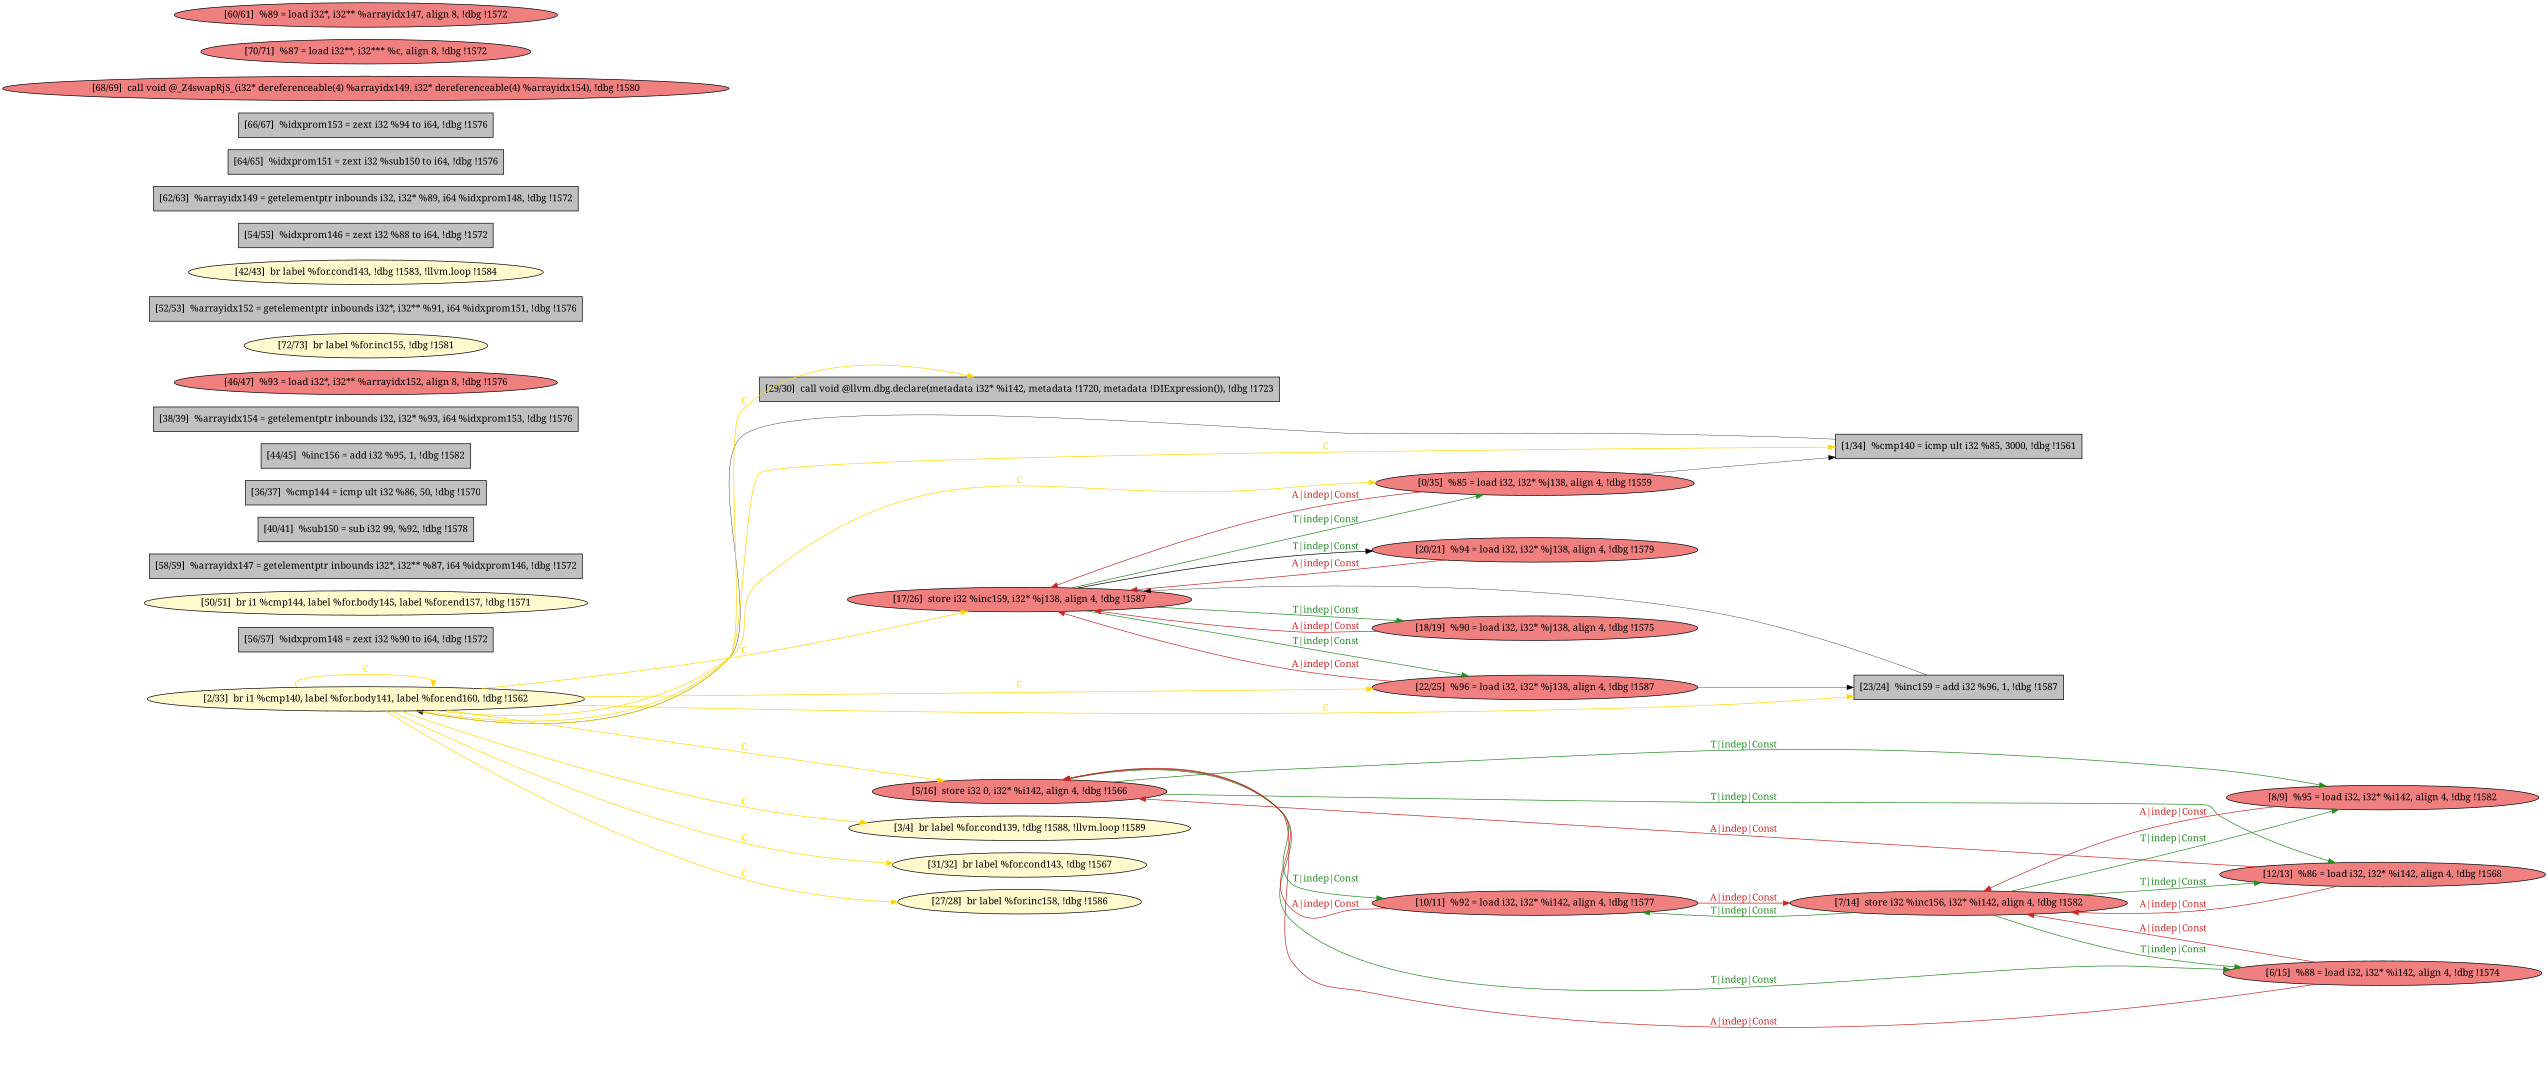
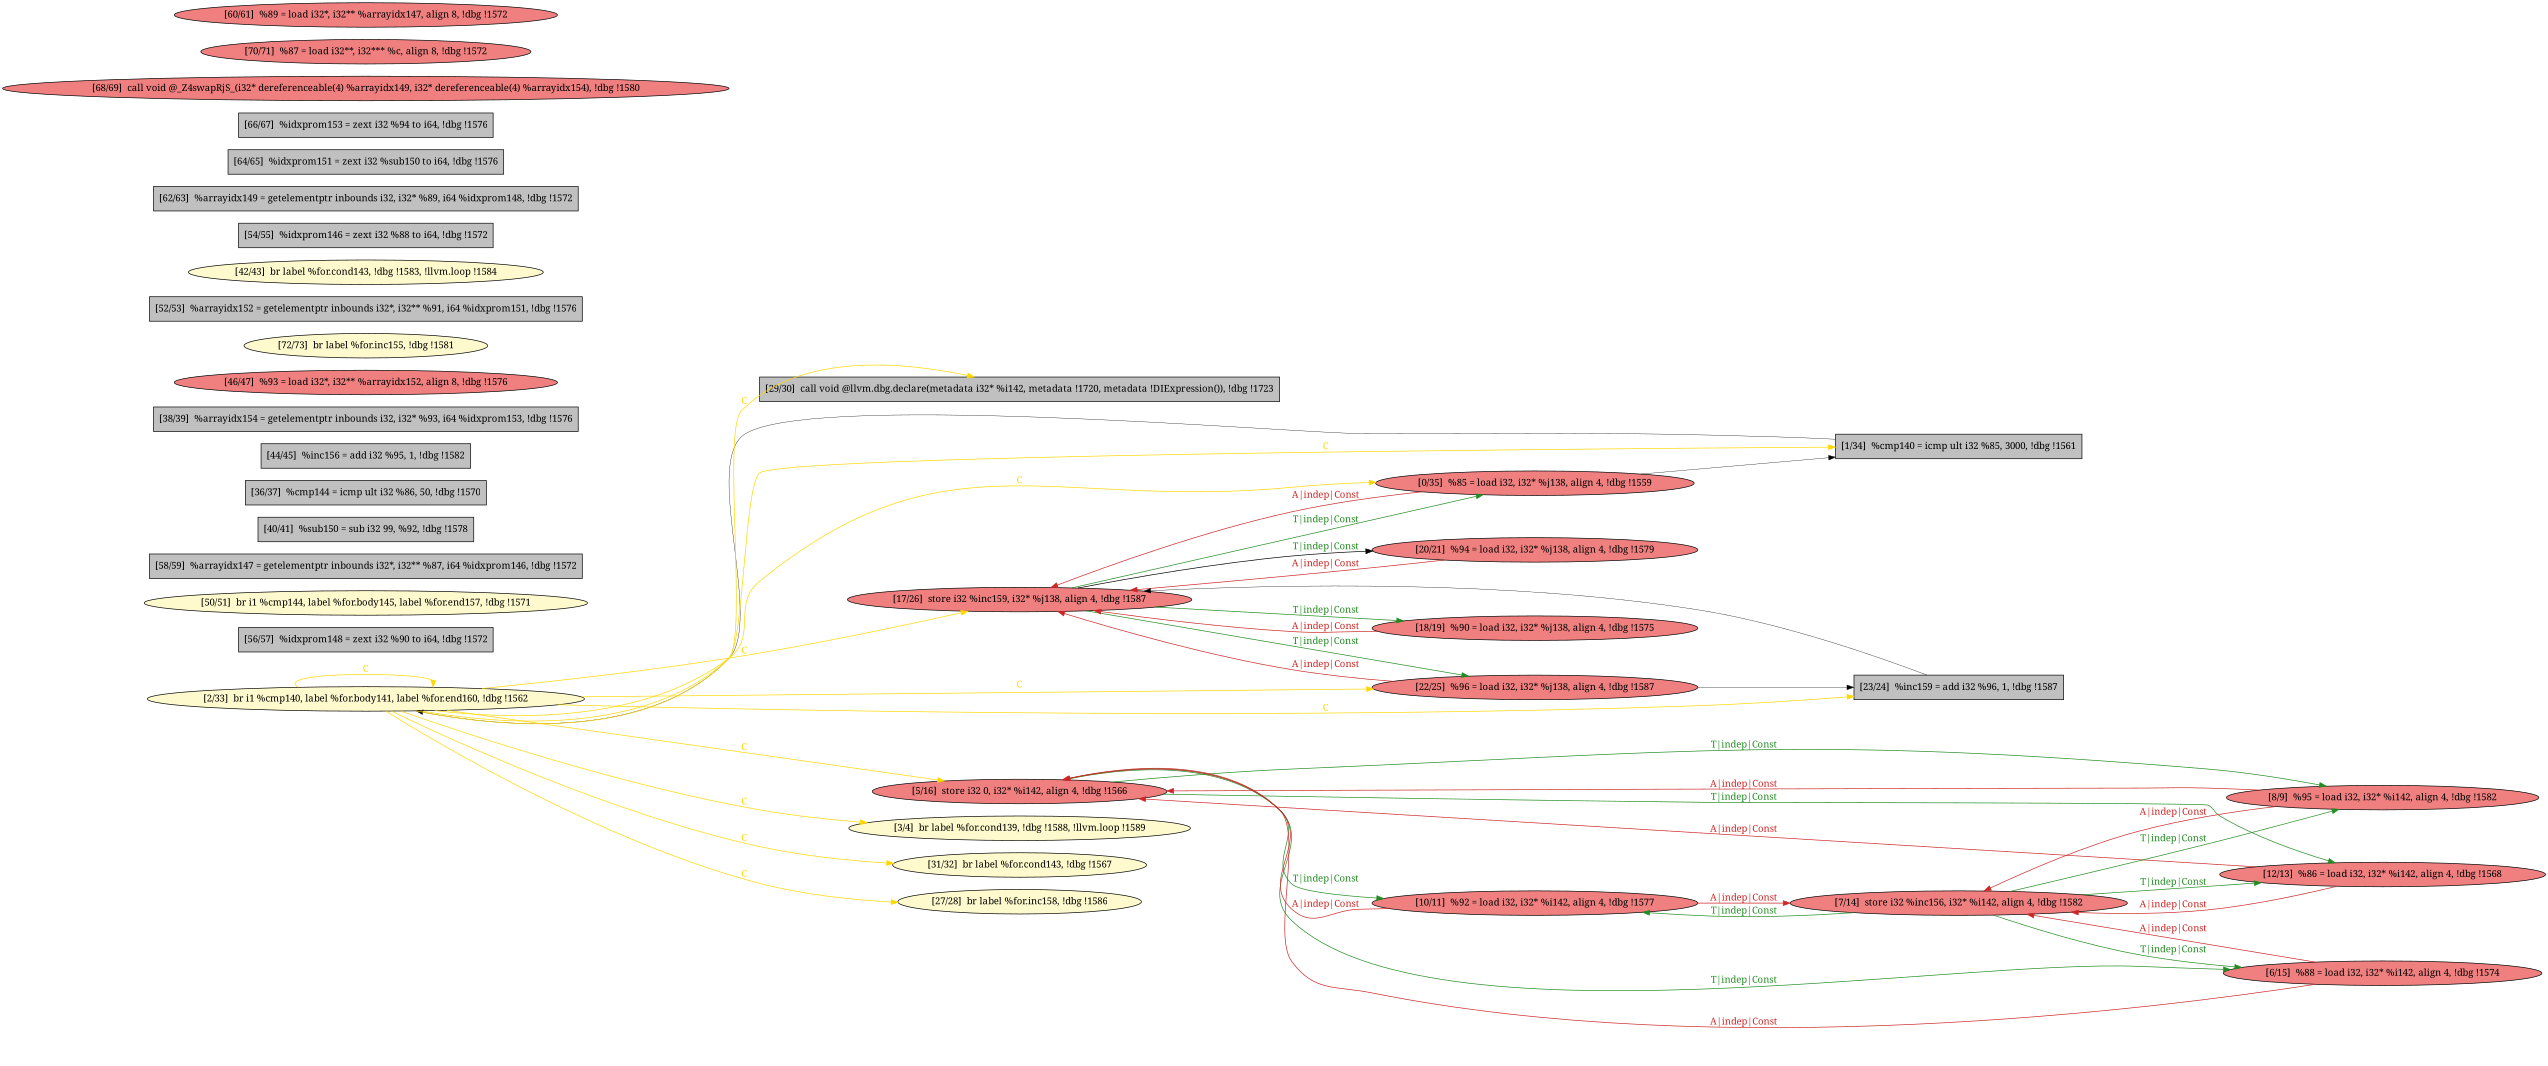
edge "[8/9]  %95 = load i32, i32* %i142, align 4, !dbg !1582" -> "[5/16]  store i32 0, i32* %i142, align 4, !dbg !1566": added, label "A|indep|Const"
